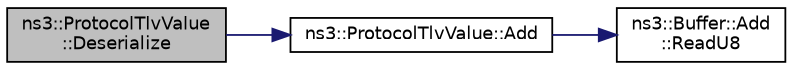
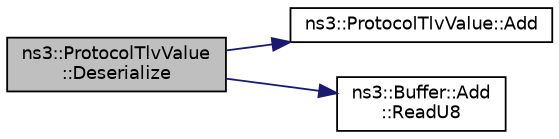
edge "ns3::ProtocolTlvValue::Add" -> "ns3::Buffer::Add ::ReadU8": now "ns3::ProtocolTlvValue ::Deserialize" -> "ns3::Buffer::Add ::ReadU8"
